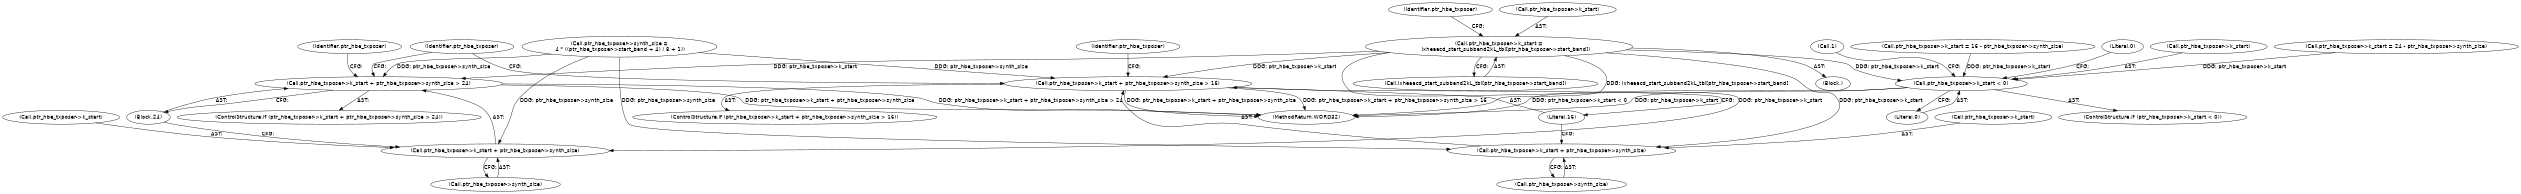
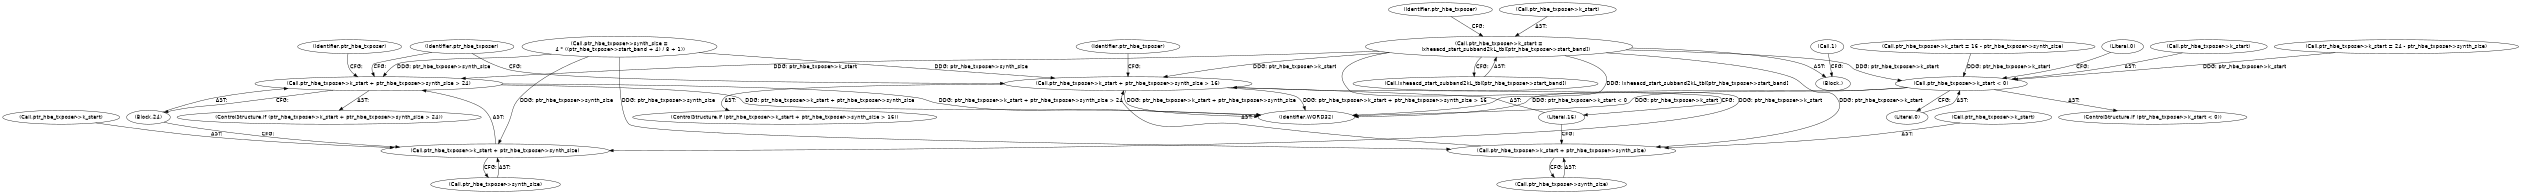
edge "(Call,1)" -> "(Call,ptr_hbe_txposer->k_start < 0)": now "(Call,1)" -> "(Block,)"
node "(MethodReturn,WORD32)": label "(MethodReturn,WORD32)" -> "(Identifier,WORD32)"
